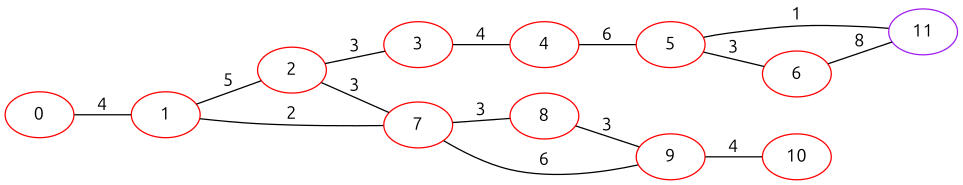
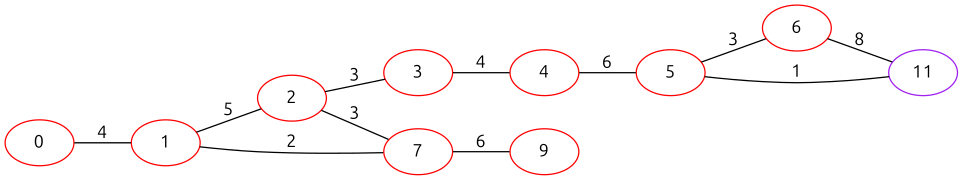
node "8": removed
node "10": removed
